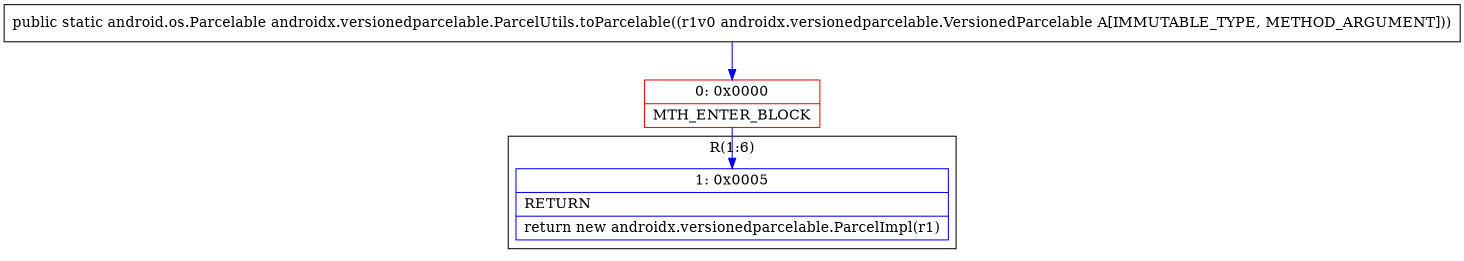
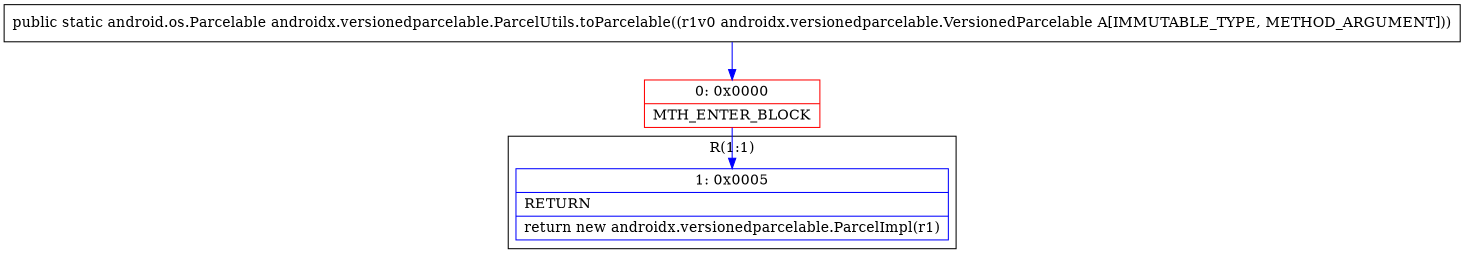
cluster "R(1:6)": label "R(1:6)" -> "R(1:1)"
